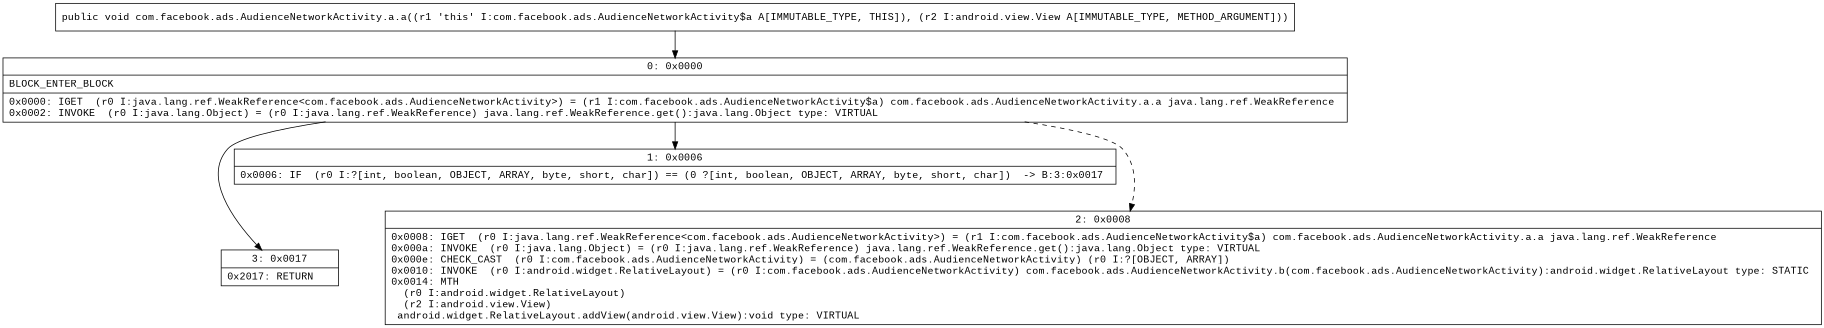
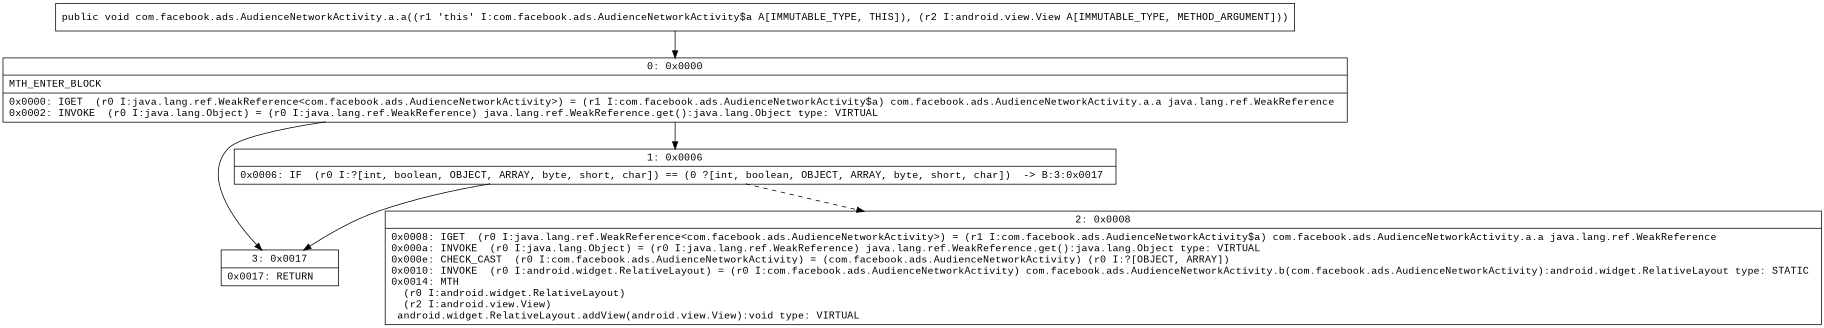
node "0: 0x0000": text "BLOCK_ENTER_BLOCK" -> "MTH_ENTER_BLOCK"
edge "0: 0x0000" -> "2: 0x0008": now "1: 0x0006" -> "2: 0x0008"
edge "1: 0x0006" -> "3: 0x0017": added
node "3: 0x0017": text "0x2017: RETURN" -> "0x0017: RETURN"
